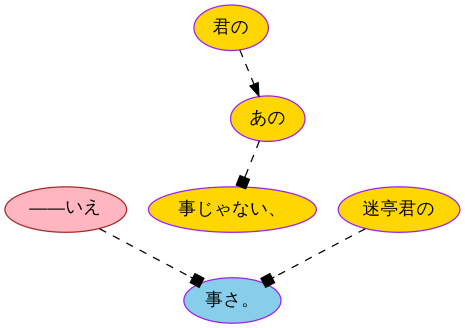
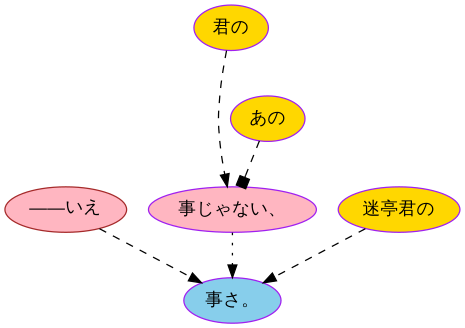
edge "君の" -> "あの": now "君の" -> "事じゃない、"
node "事じゃない、": fillcolor gold -> lightpink
edge "事じゃない、" -> "事さ。": added
edge "——いえ" -> "事さ。": arrowhead box -> normal
edge "迷亭君の" -> "事さ。": arrowhead box -> normal
